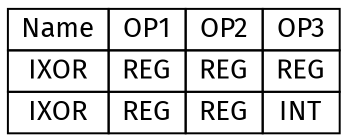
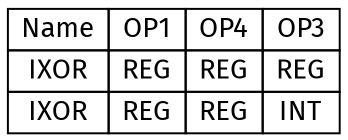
node "Name": text "OP2" -> "OP4"
